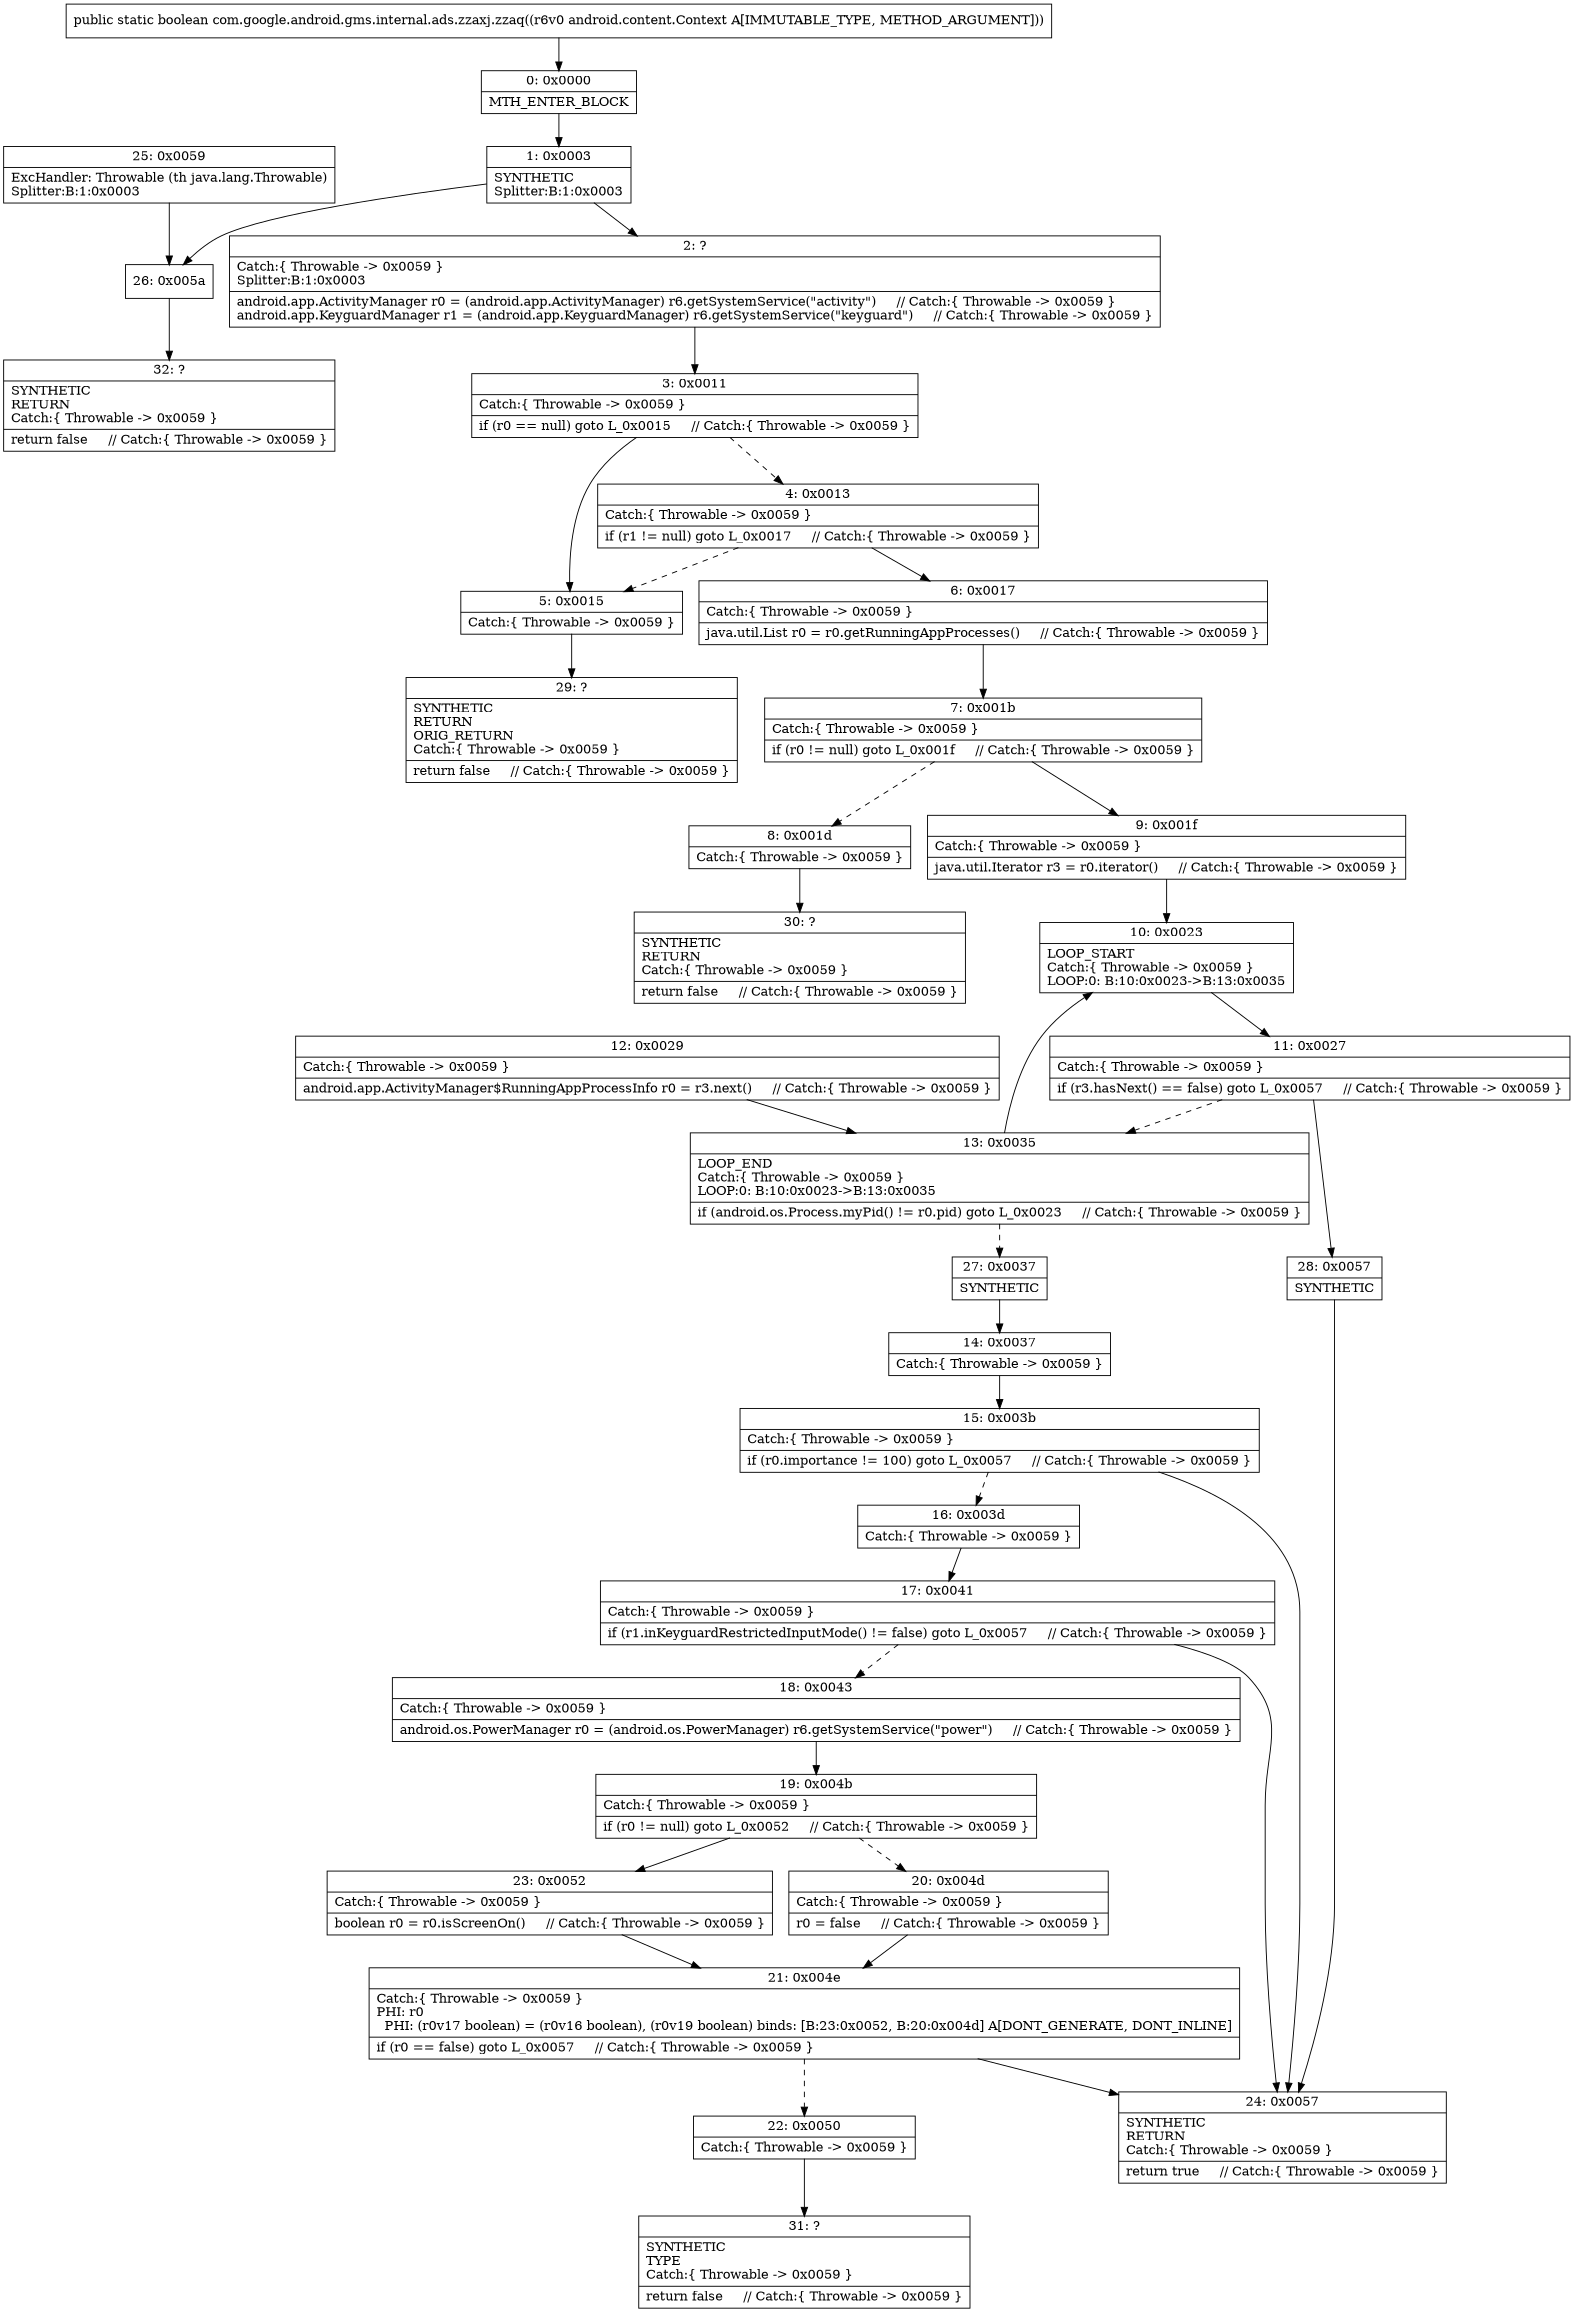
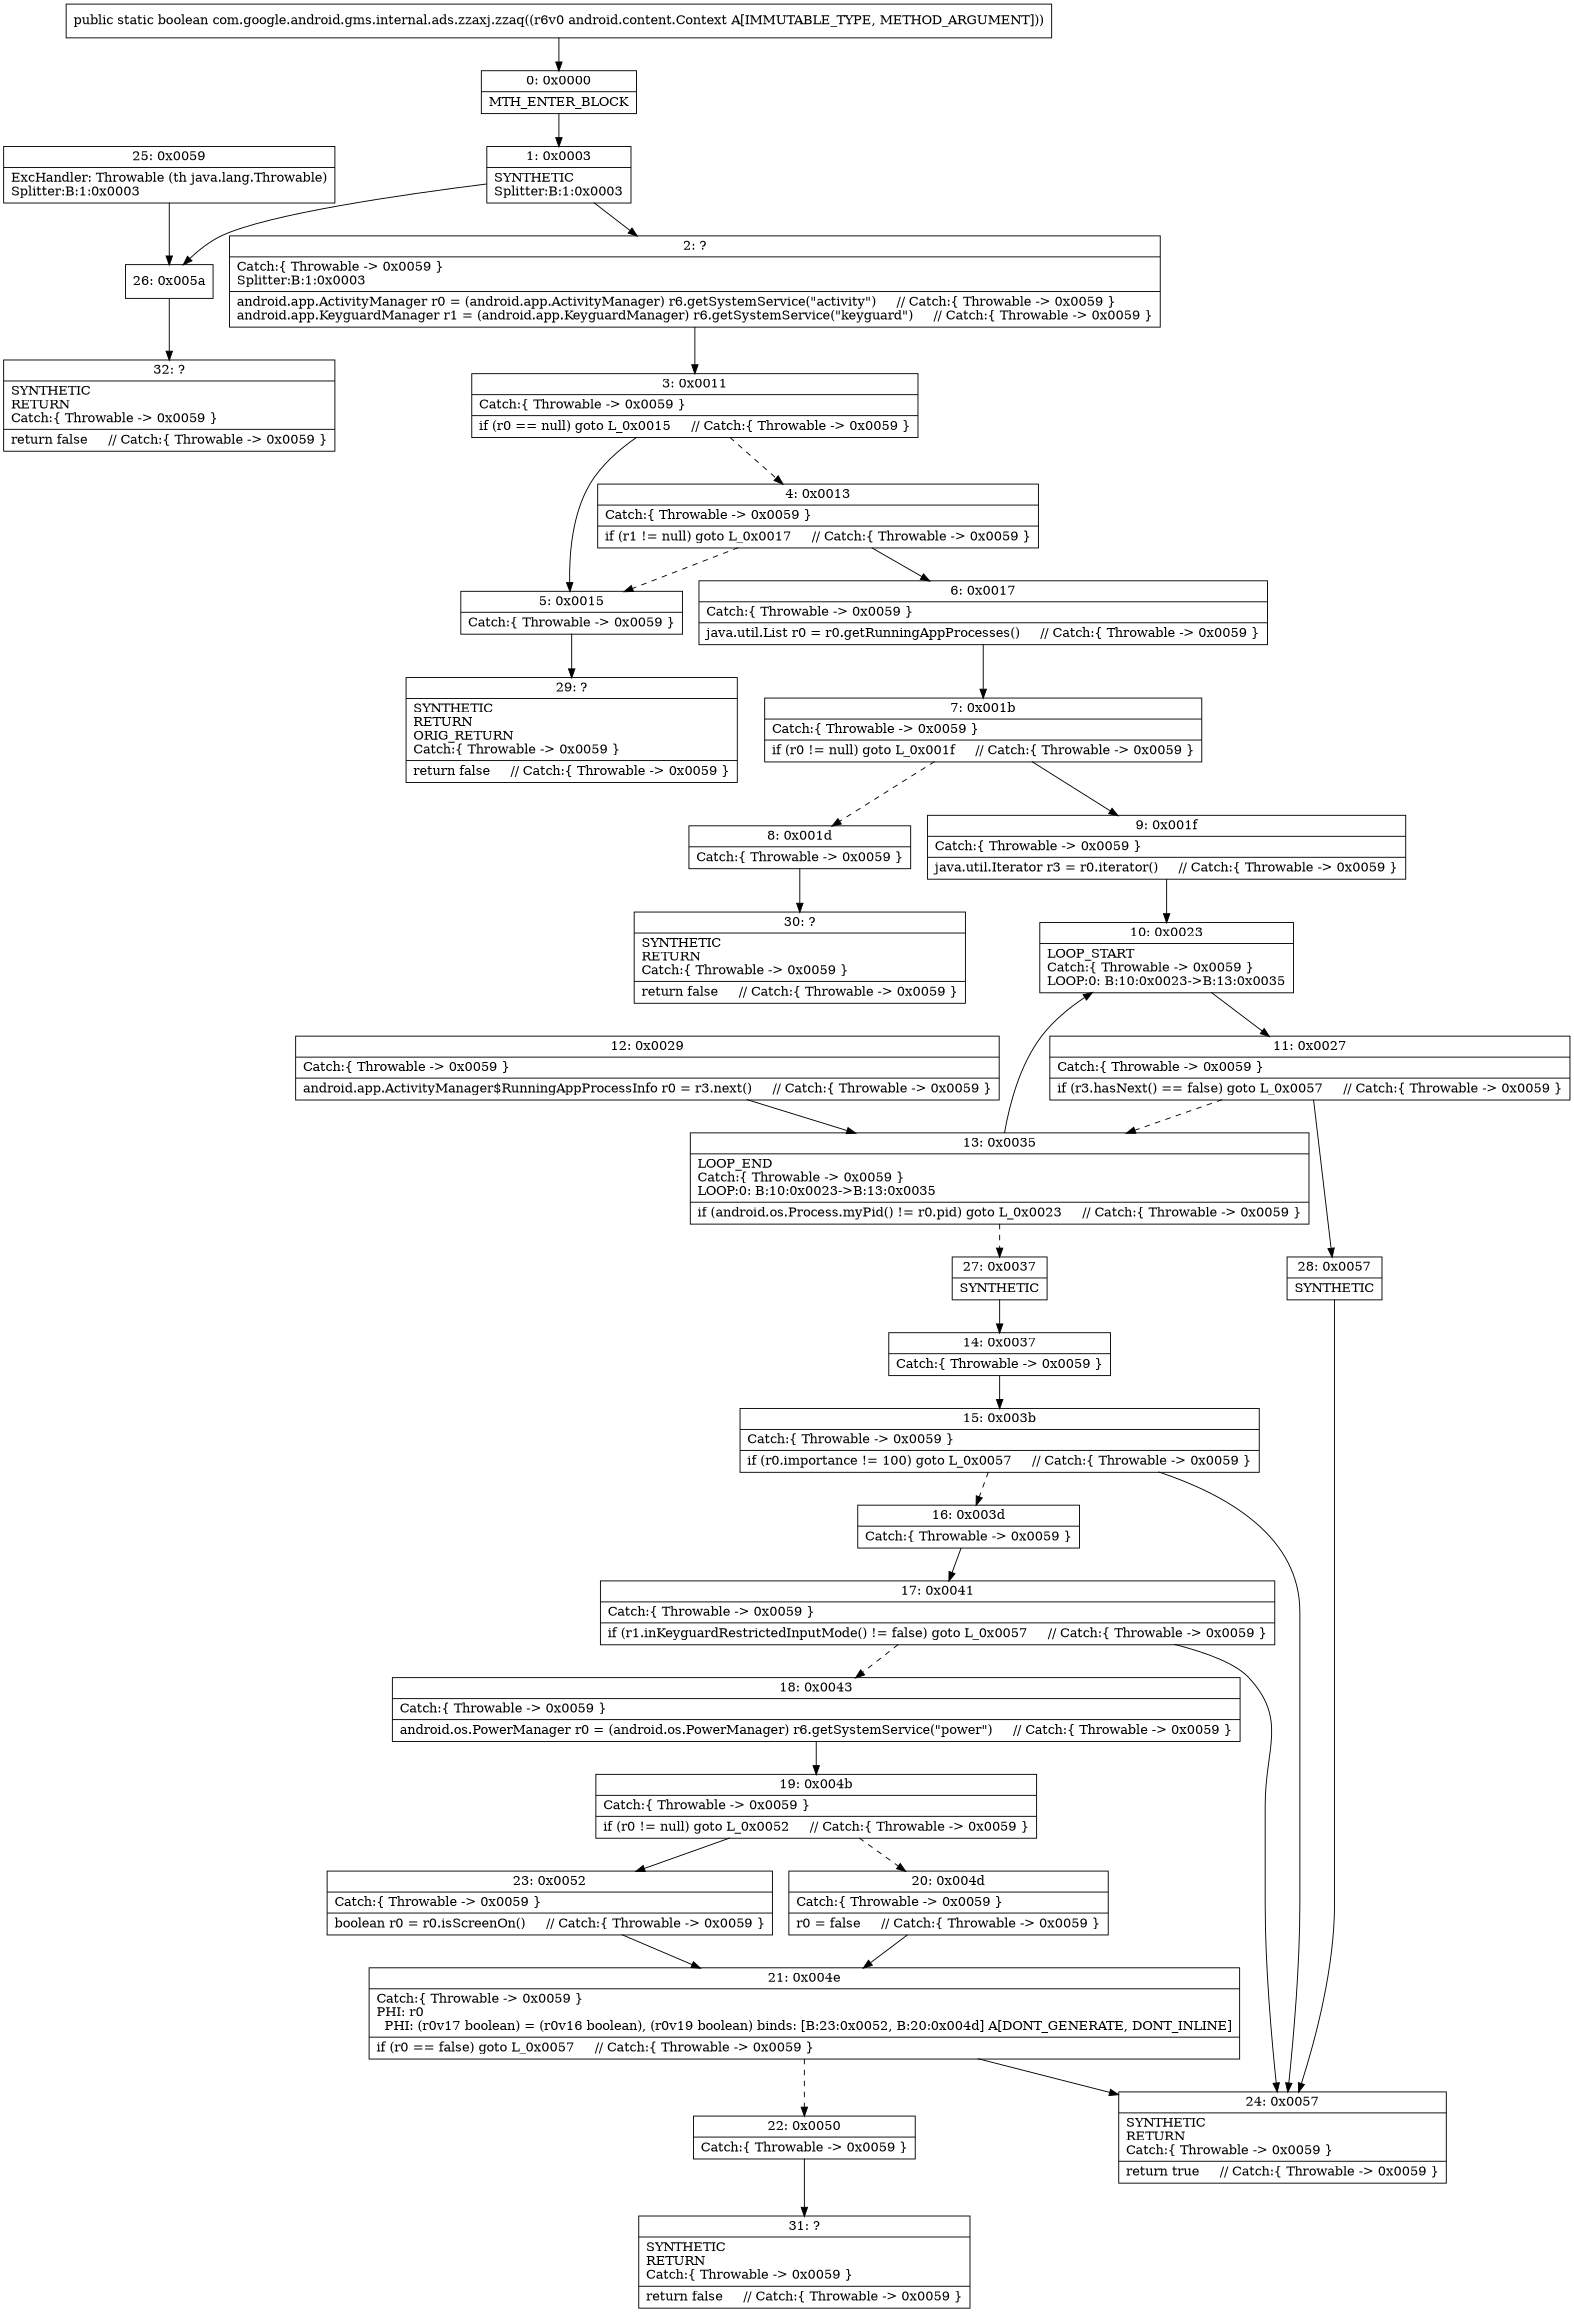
node "31: ?": text "TYPE" -> "RETURN"
